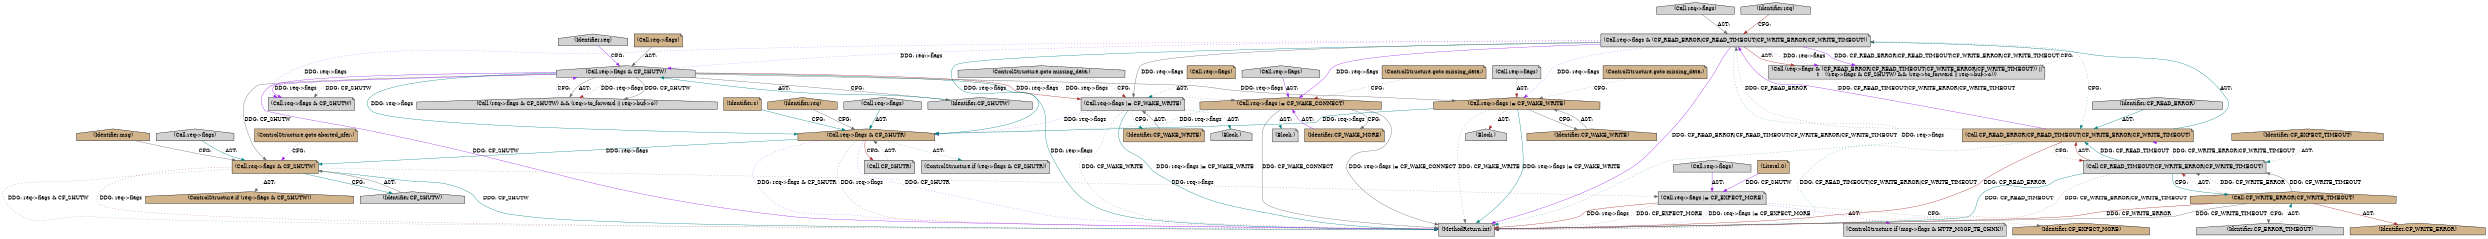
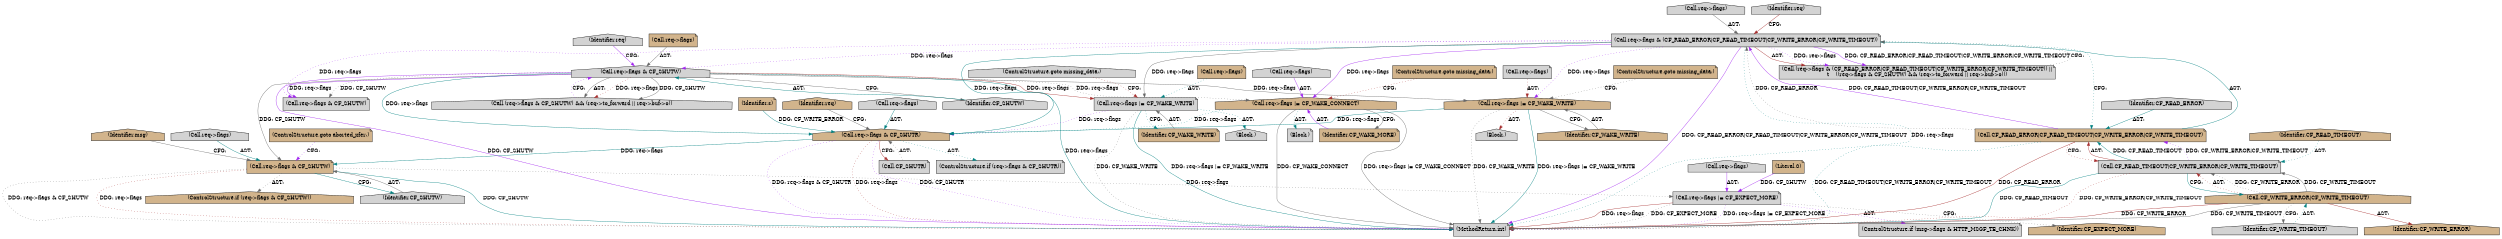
edge "(Identifier,s)" -> "(Call,req->flags & CF_SHUTR)": label "CFG: " -> "DDG: CF_WRITE_ERROR"
node "(Identifier,CF_EXPECT_TIMEOUT)": label "(Identifier,CF_EXPECT_TIMEOUT)" -> "(Identifier,CF_READ_TIMEOUT)"
node "(Identifier,CF_ERROR_TIMEOUT)": label "(Identifier,CF_ERROR_TIMEOUT)" -> "(Identifier,CF_WRITE_TIMEOUT)"
